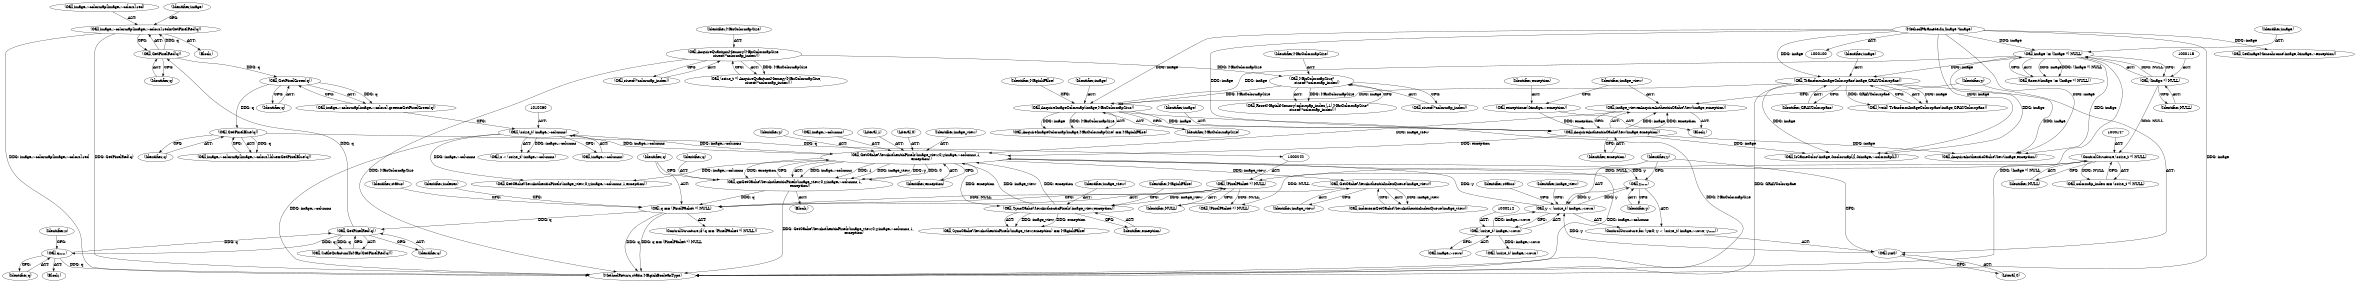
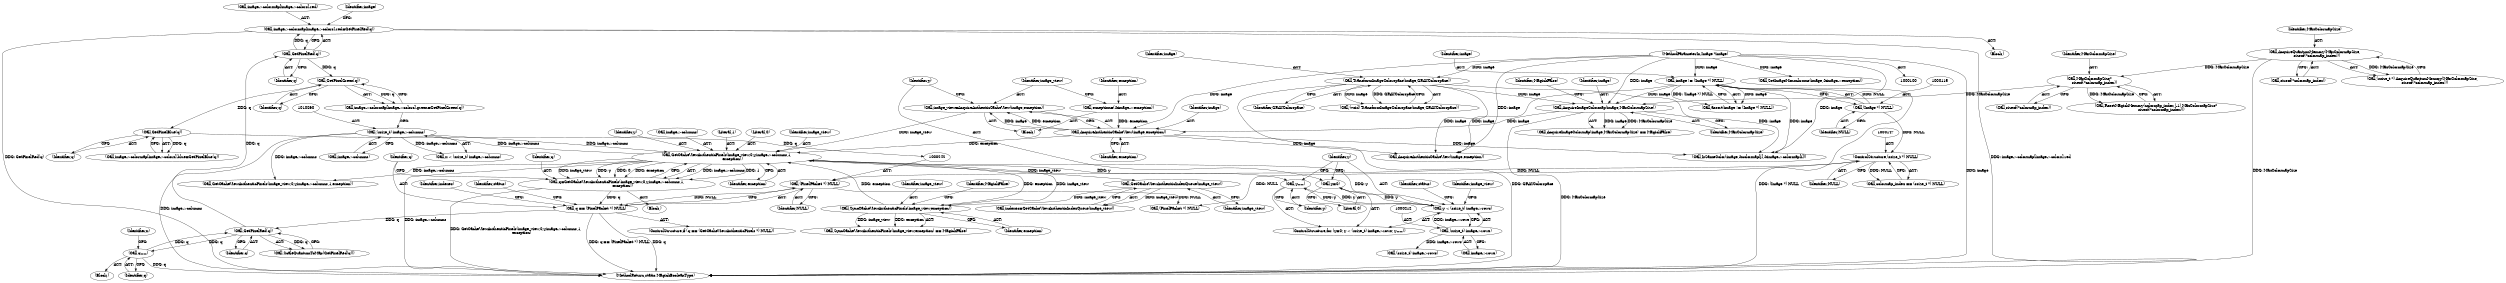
edge "(Call,image != (Image *) NULL)" -> "(Call,TransformImageColorspace(image,GRAYColorspace))": removed, label "DDG: image"
node "(ControlStructure,if (q == (PixelPacket *) NULL))": label "(ControlStructure,if (q == (PixelPacket *) NULL))" -> "(ControlStructure,if (q == (GetCacheViewAuthenticPixels *) NULL))"
edge "(ControlStructure,for (y=0; y < (ssize_t) image->rows; y++))" -> "(Call,y=0)": reversed
